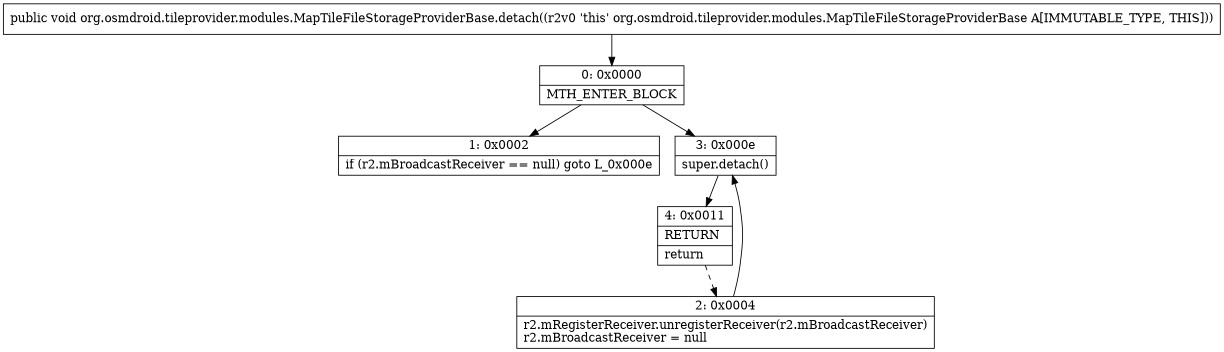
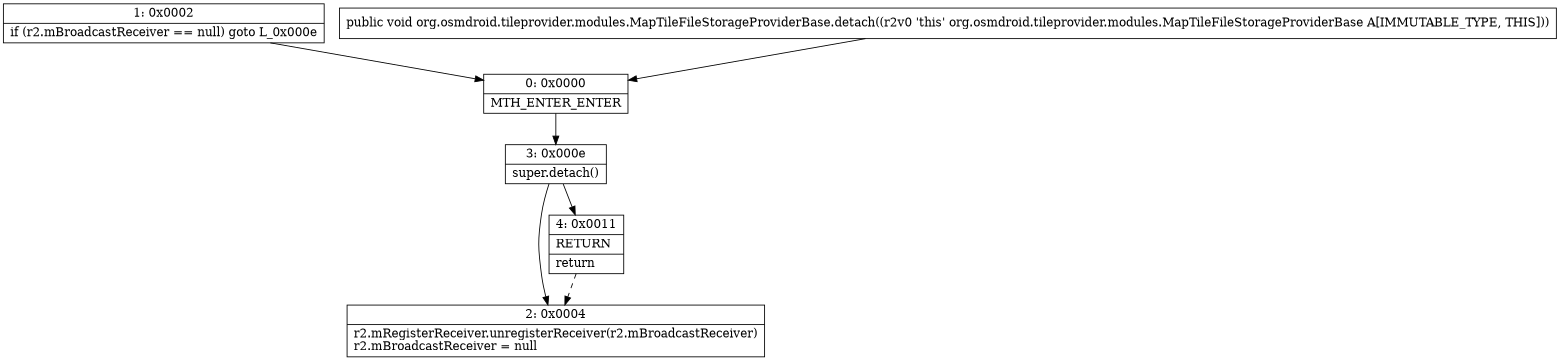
node "0: 0x0000": text "MTH_ENTER_BLOCK" -> "MTH_ENTER_ENTER"
edge "0: 0x0000" -> "1: 0x0002": reversed
edge "2: 0x0004" -> "3: 0x000e": reversed
